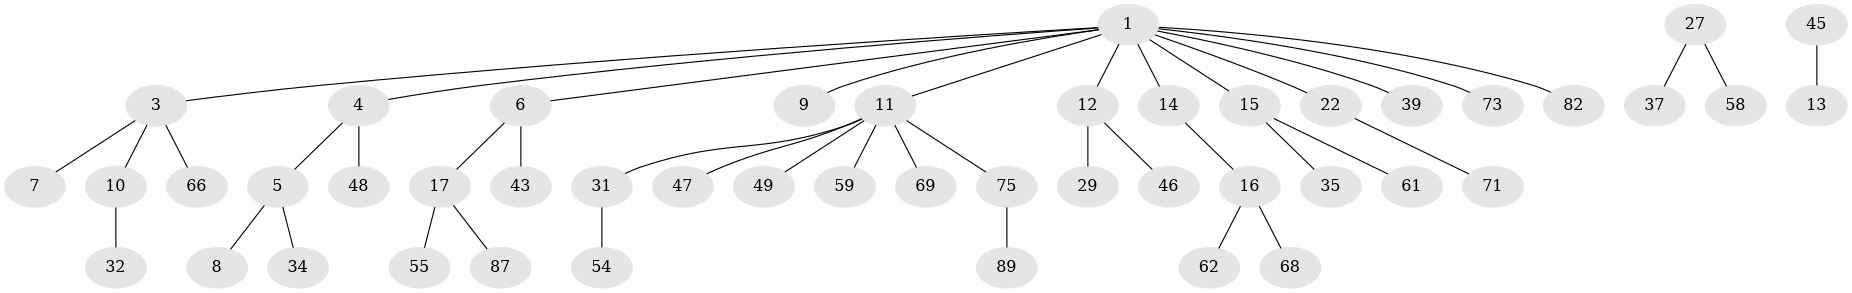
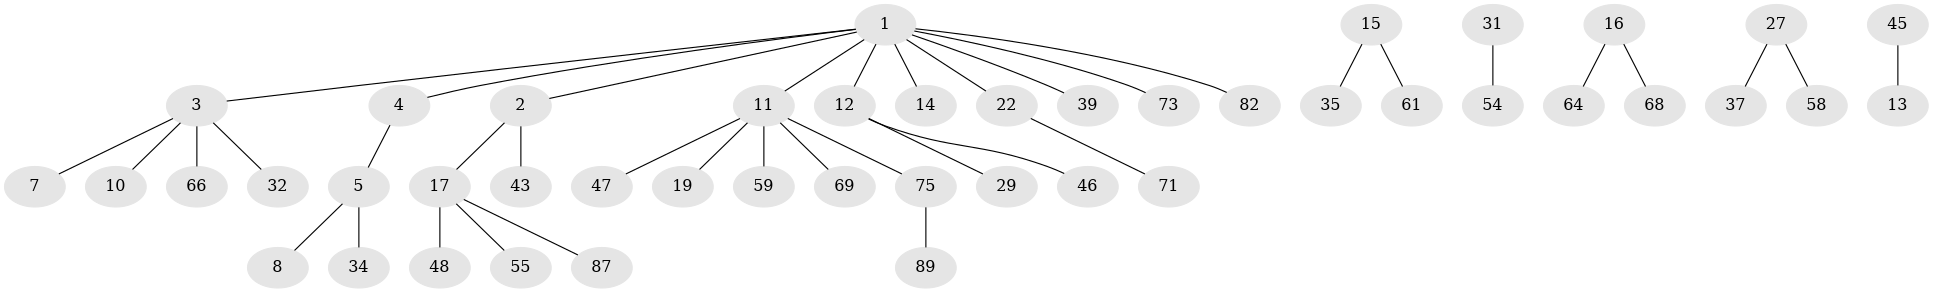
edge "1" -- "15": removed
node "6": label "6" -> "2"
node "9": removed
edge "4" -- "48": now "17" -- "48"
edge "11" -- "31": removed
edge "14" -- "16": removed
node "49": label "49" -> "19"
edge "10" -- "32": now "3" -- "32"
node "62": label "62" -> "64"
